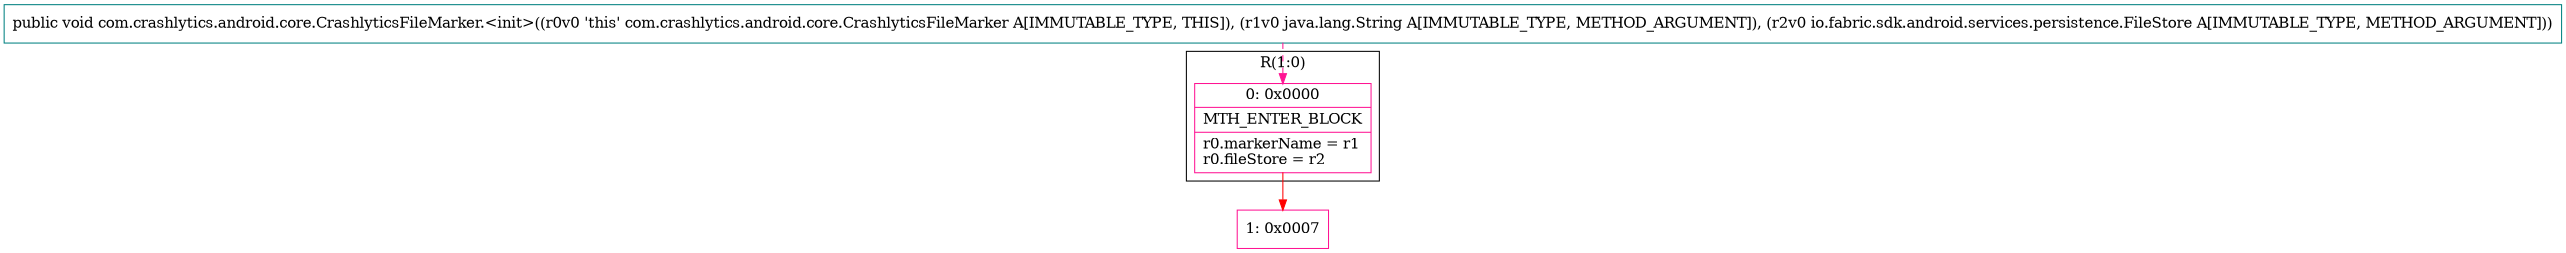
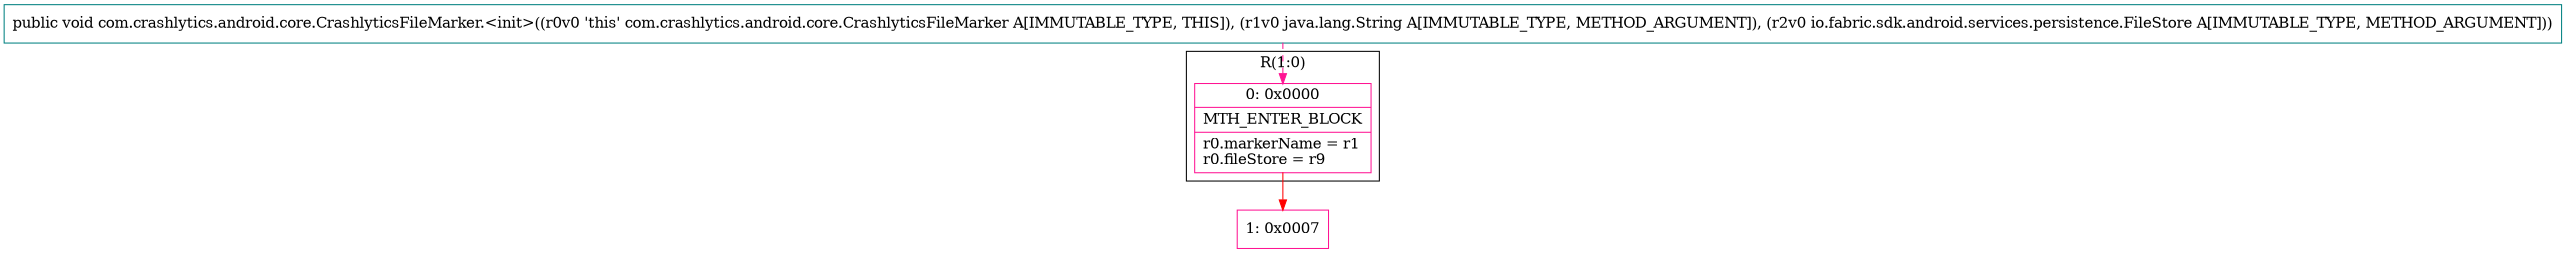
node "0: 0x0000": text "r0.fileStore = r2" -> "r0.fileStore = r9"
